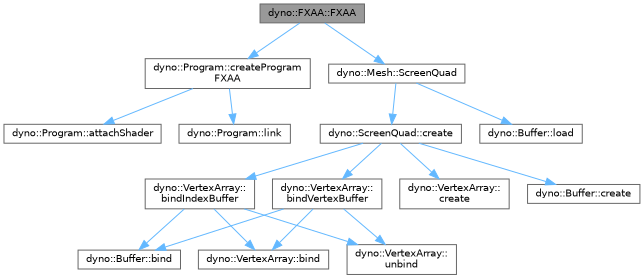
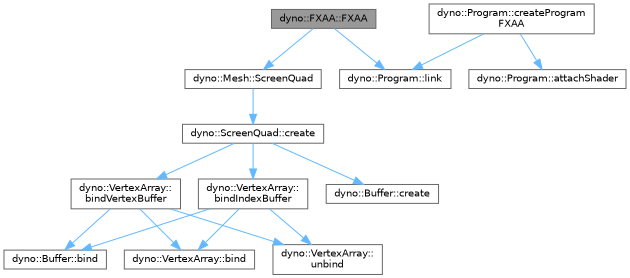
edge "dyno::FXAA::FXAA" -> "dyno::Program::createProgram FXAA": now "dyno::FXAA::FXAA" -> "dyno::Program::link"
node "dyno::Buffer::load": removed
node "dyno::VertexArray:: create": removed
